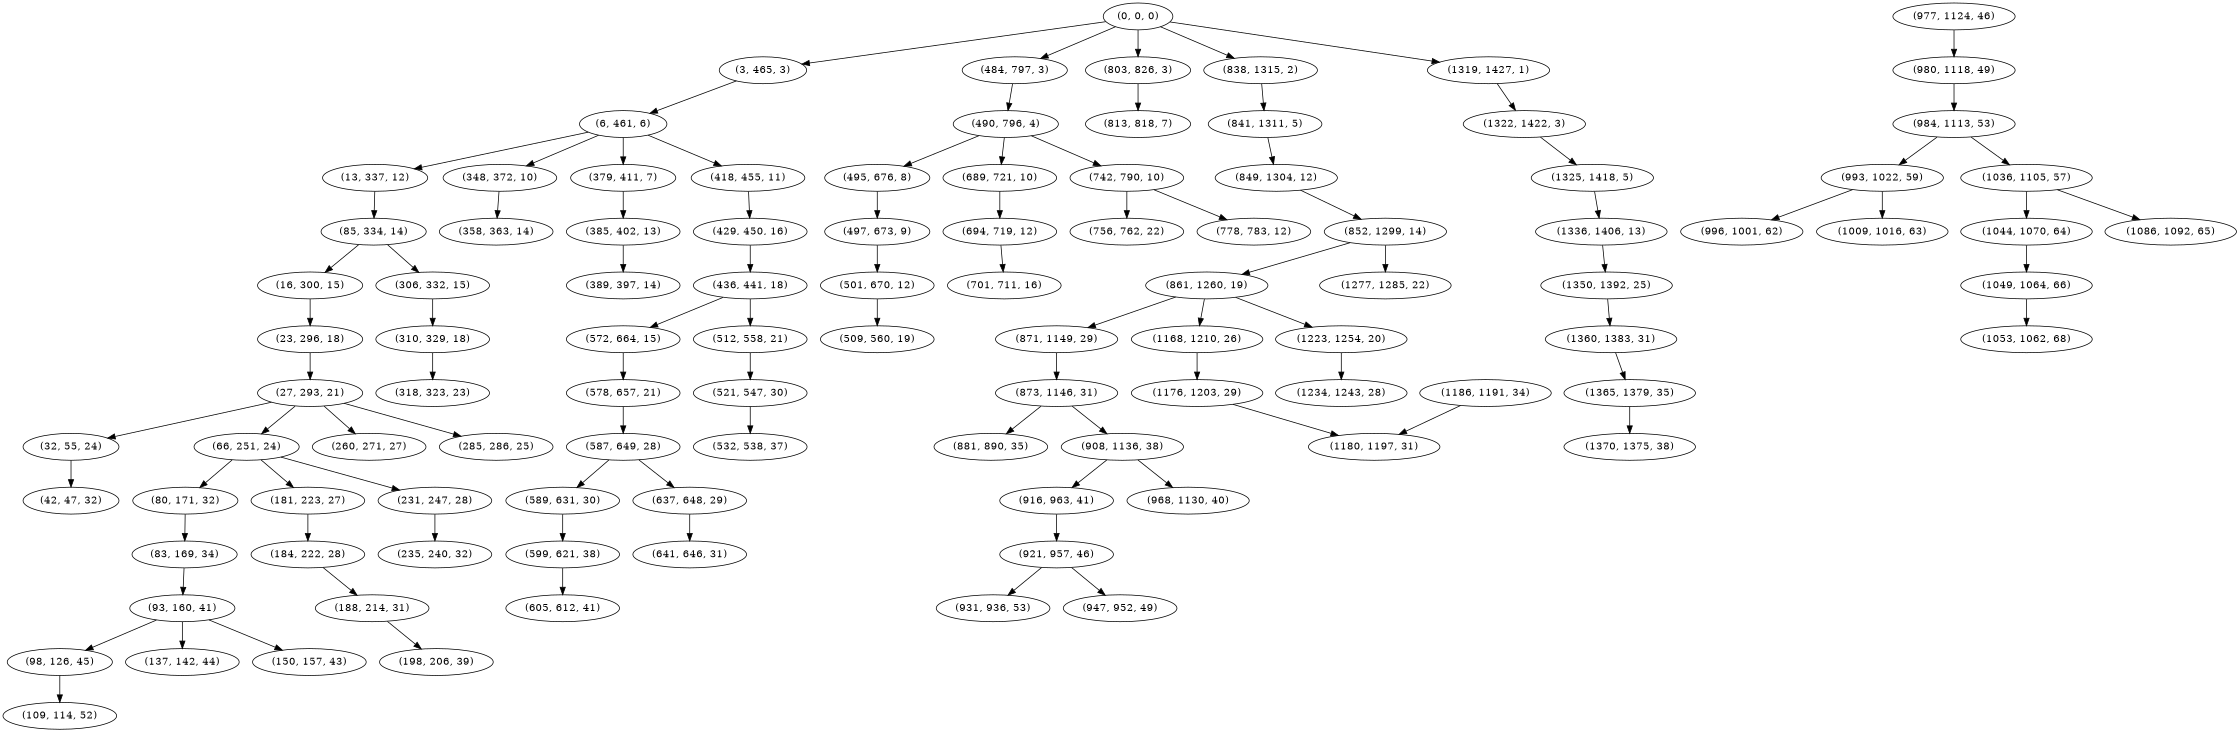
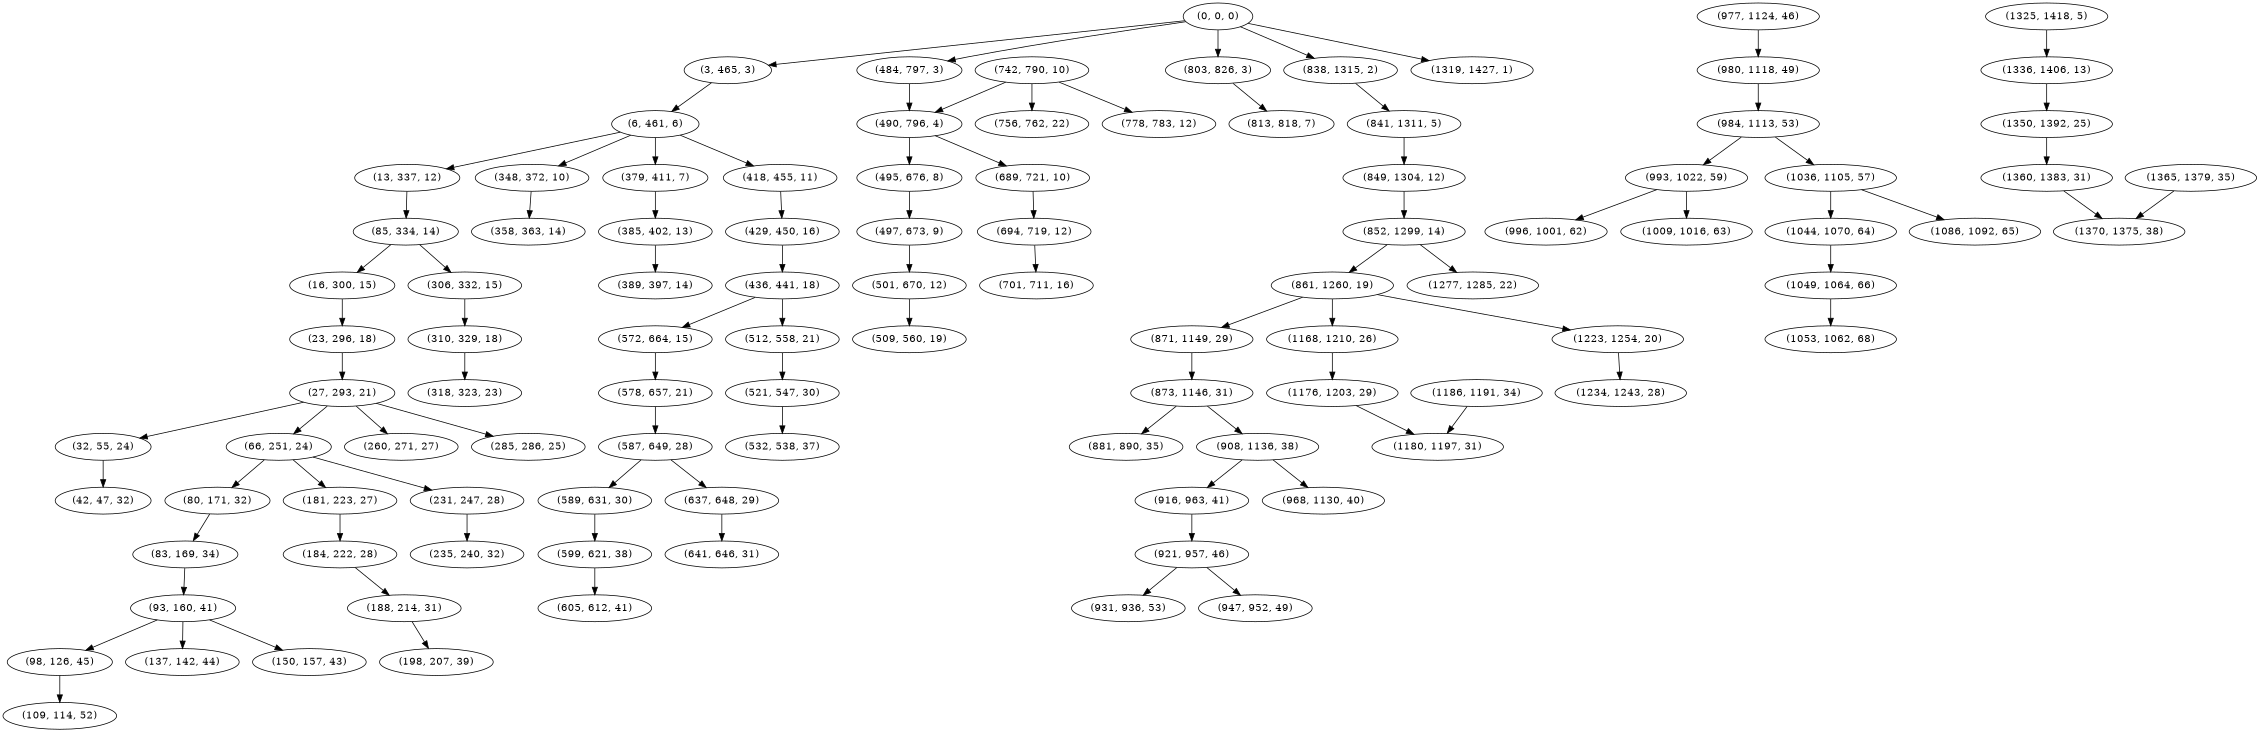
node "(1322, 1422, 3)": removed
edge "(490, 796, 4)" -> "(742, 790, 10)": reversed
edge "(1360, 1383, 31)" -> "(1365, 1379, 35)": now "(1360, 1383, 31)" -> "(1370, 1375, 38)"
node "(198, 206, 39)": label "(198, 206, 39)" -> "(198, 207, 39)"
